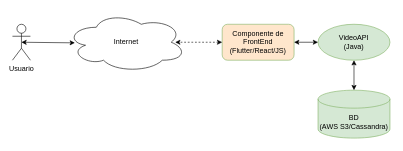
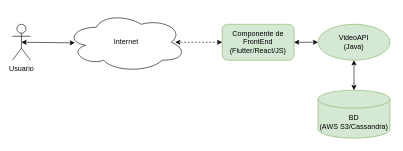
node "Componente de FrontEnd (Flutter/React/JS)": fillcolor #ffe6cc -> #d5e8d4
